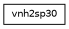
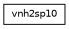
node "vnh2sp30": label "vnh2sp30" -> "vnh2sp10"
